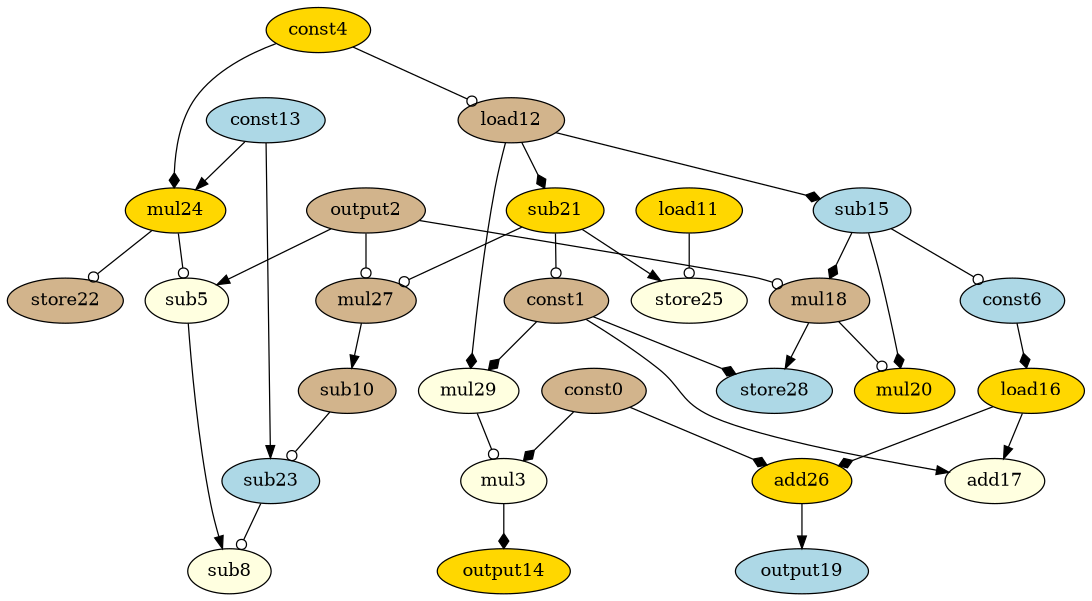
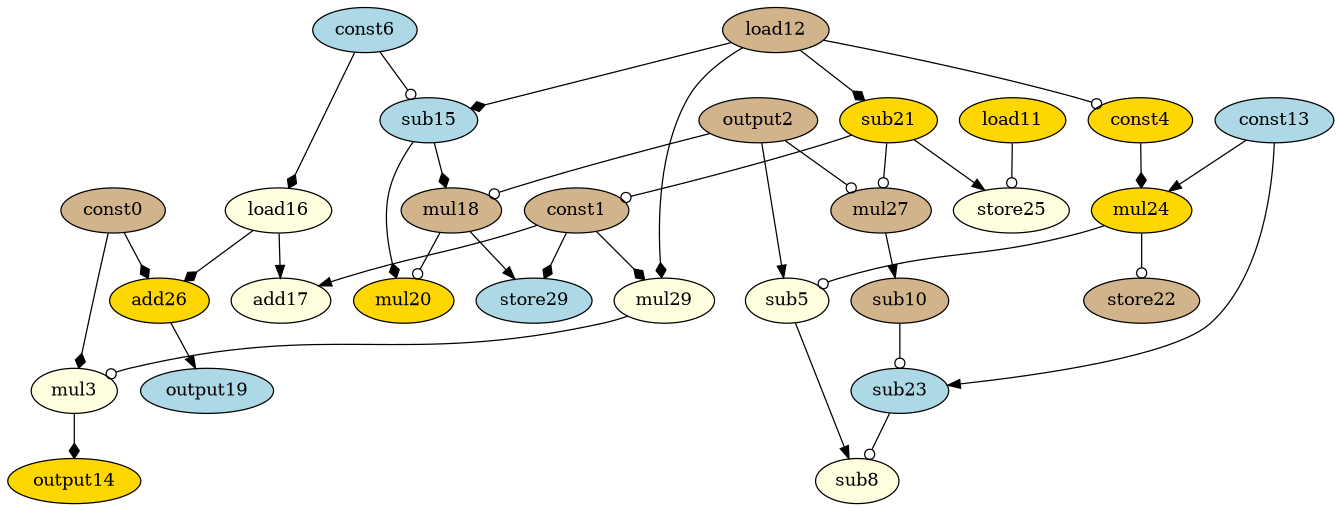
edge "const4" -> "load12": reversed
edge "sub15" -> "const6": reversed
node "store28": label "store28" -> "store29"
node "load16": fillcolor gold -> lightyellow
